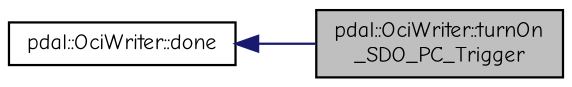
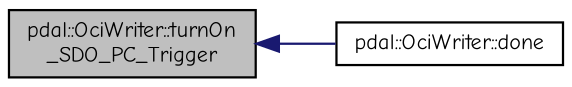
edge "pdal::OciWriter::turnOn _SDO_PC_Trigger" -> "pdal::OciWriter::done": reversed
